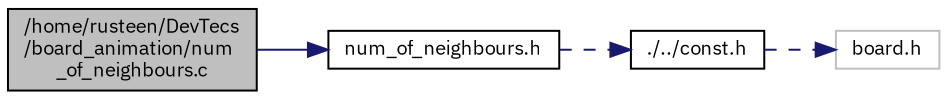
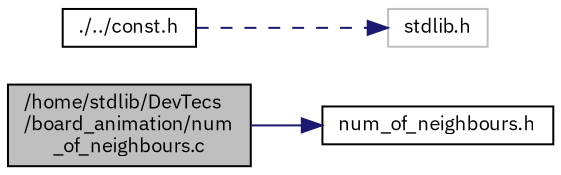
node "/home/rusteen/DevTecs /board_animation/num _of_neighbours.c": label "/home/rusteen/DevTecs /board_animation/num _of_neighbours.c" -> "/home/stdlib/DevTecs /board_animation/num _of_neighbours.c"
edge "num_of_neighbours.h" -> "./../const.h": removed
node "board.h": label "board.h" -> "stdlib.h"
